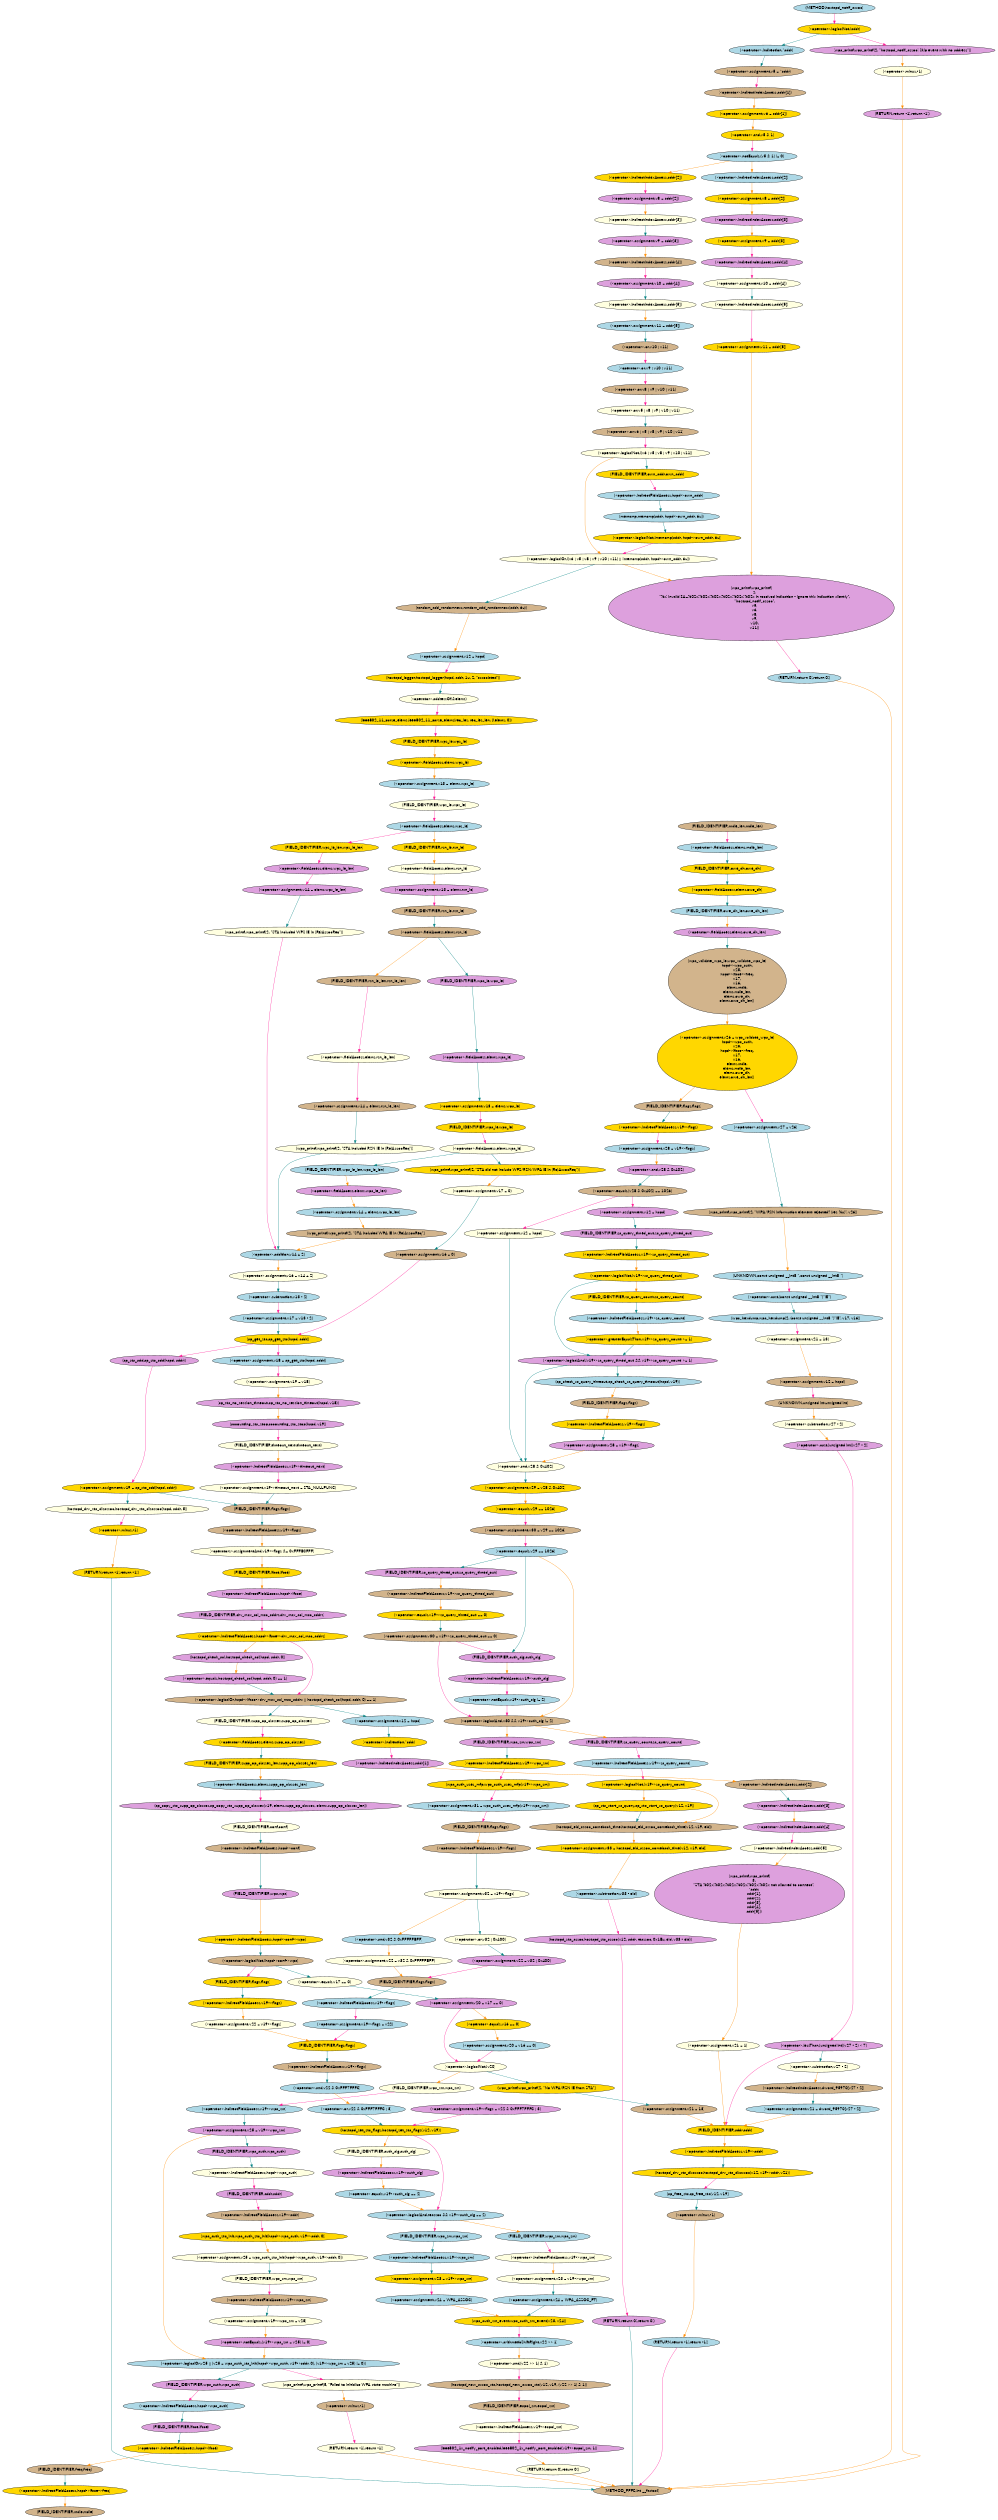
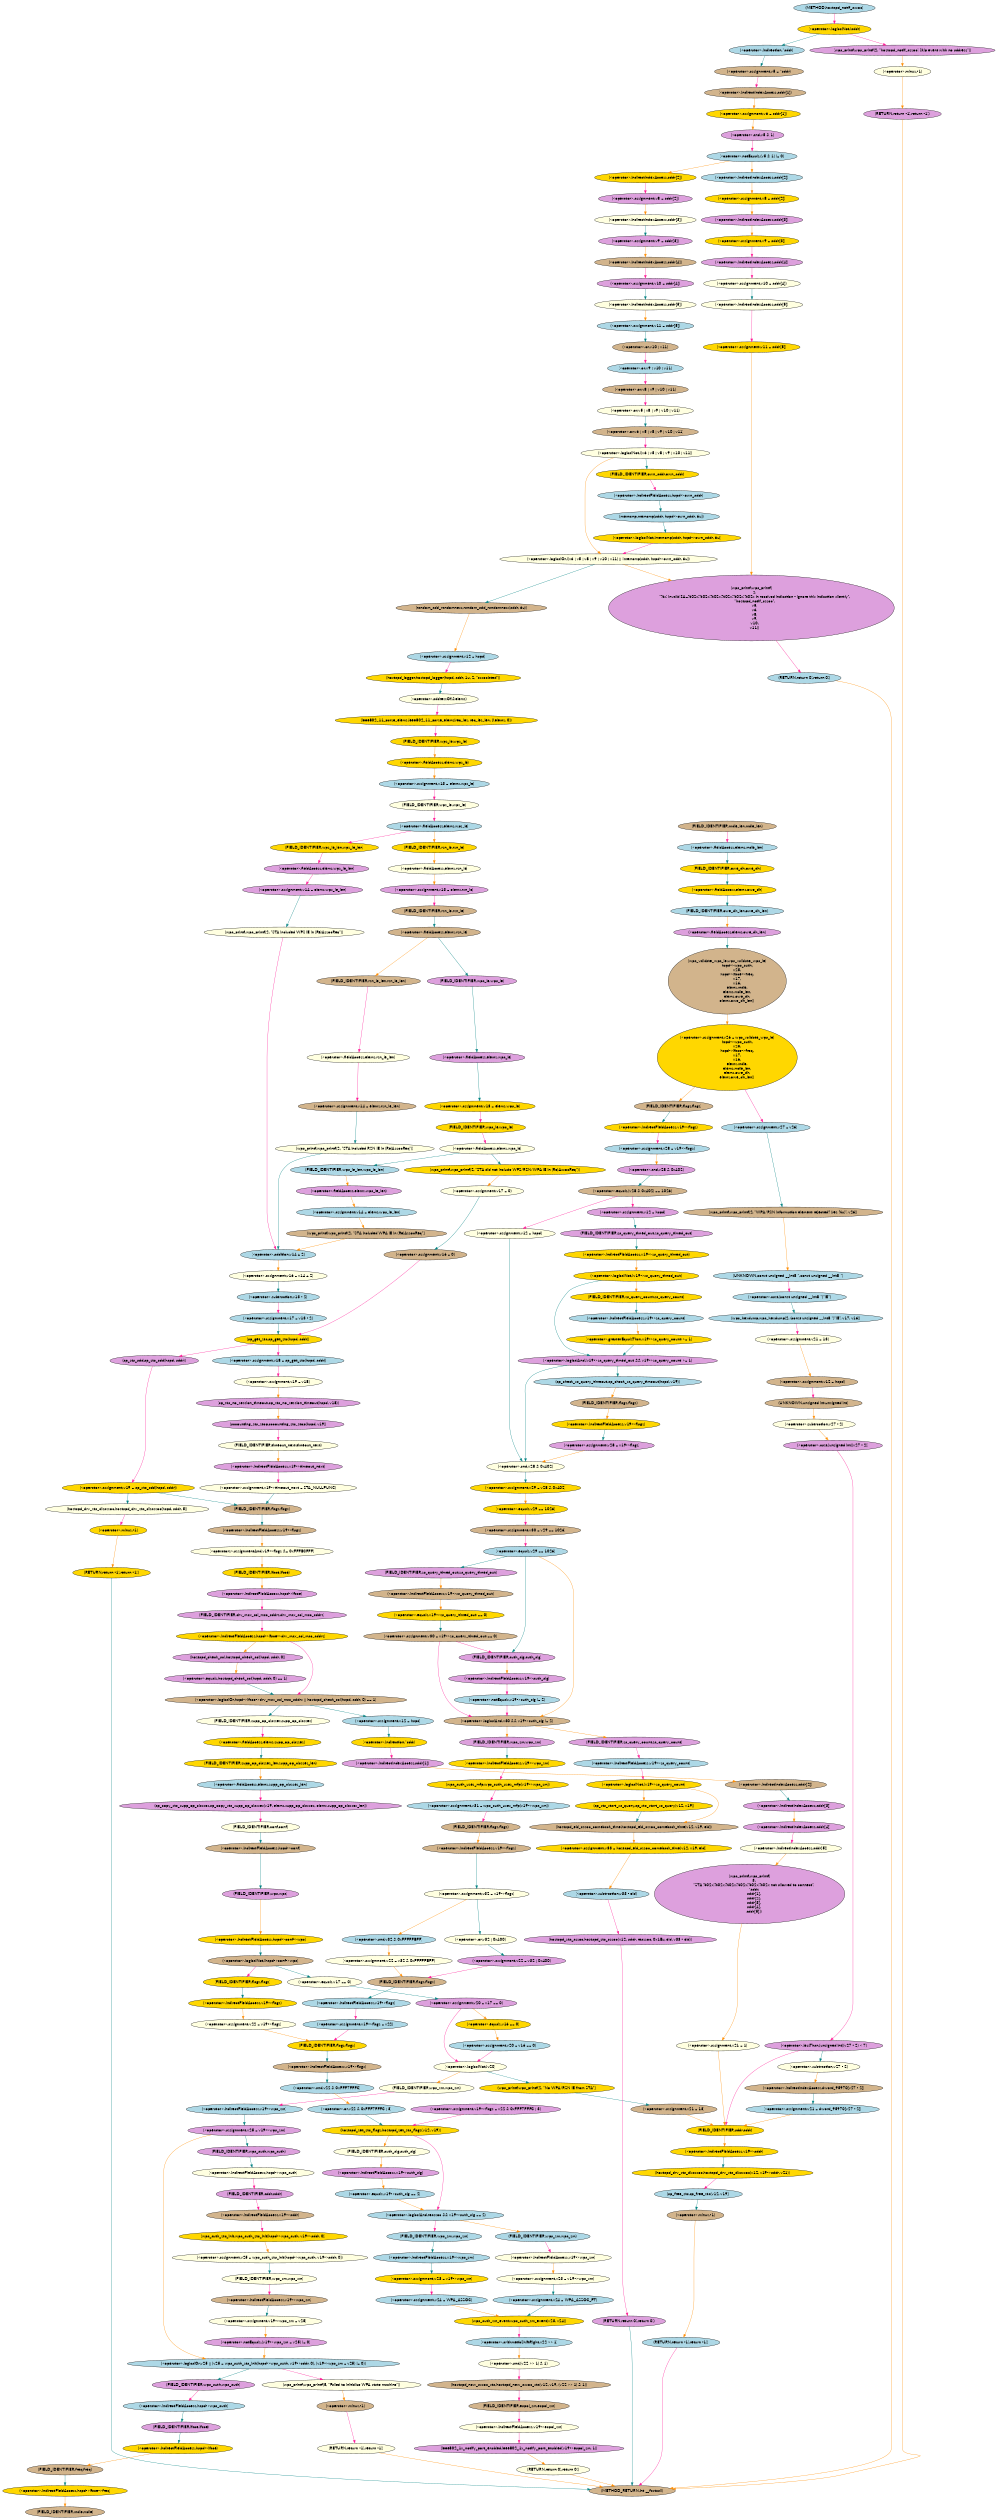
node "(<operator>.and,v5 & 1)": fillcolor gold -> plum
node "(METHOD_FFFC,int __fastcall)": label "(METHOD_FFFC,int __fastcall)" -> "(METHOD_RETURN,int __fastcall)"
